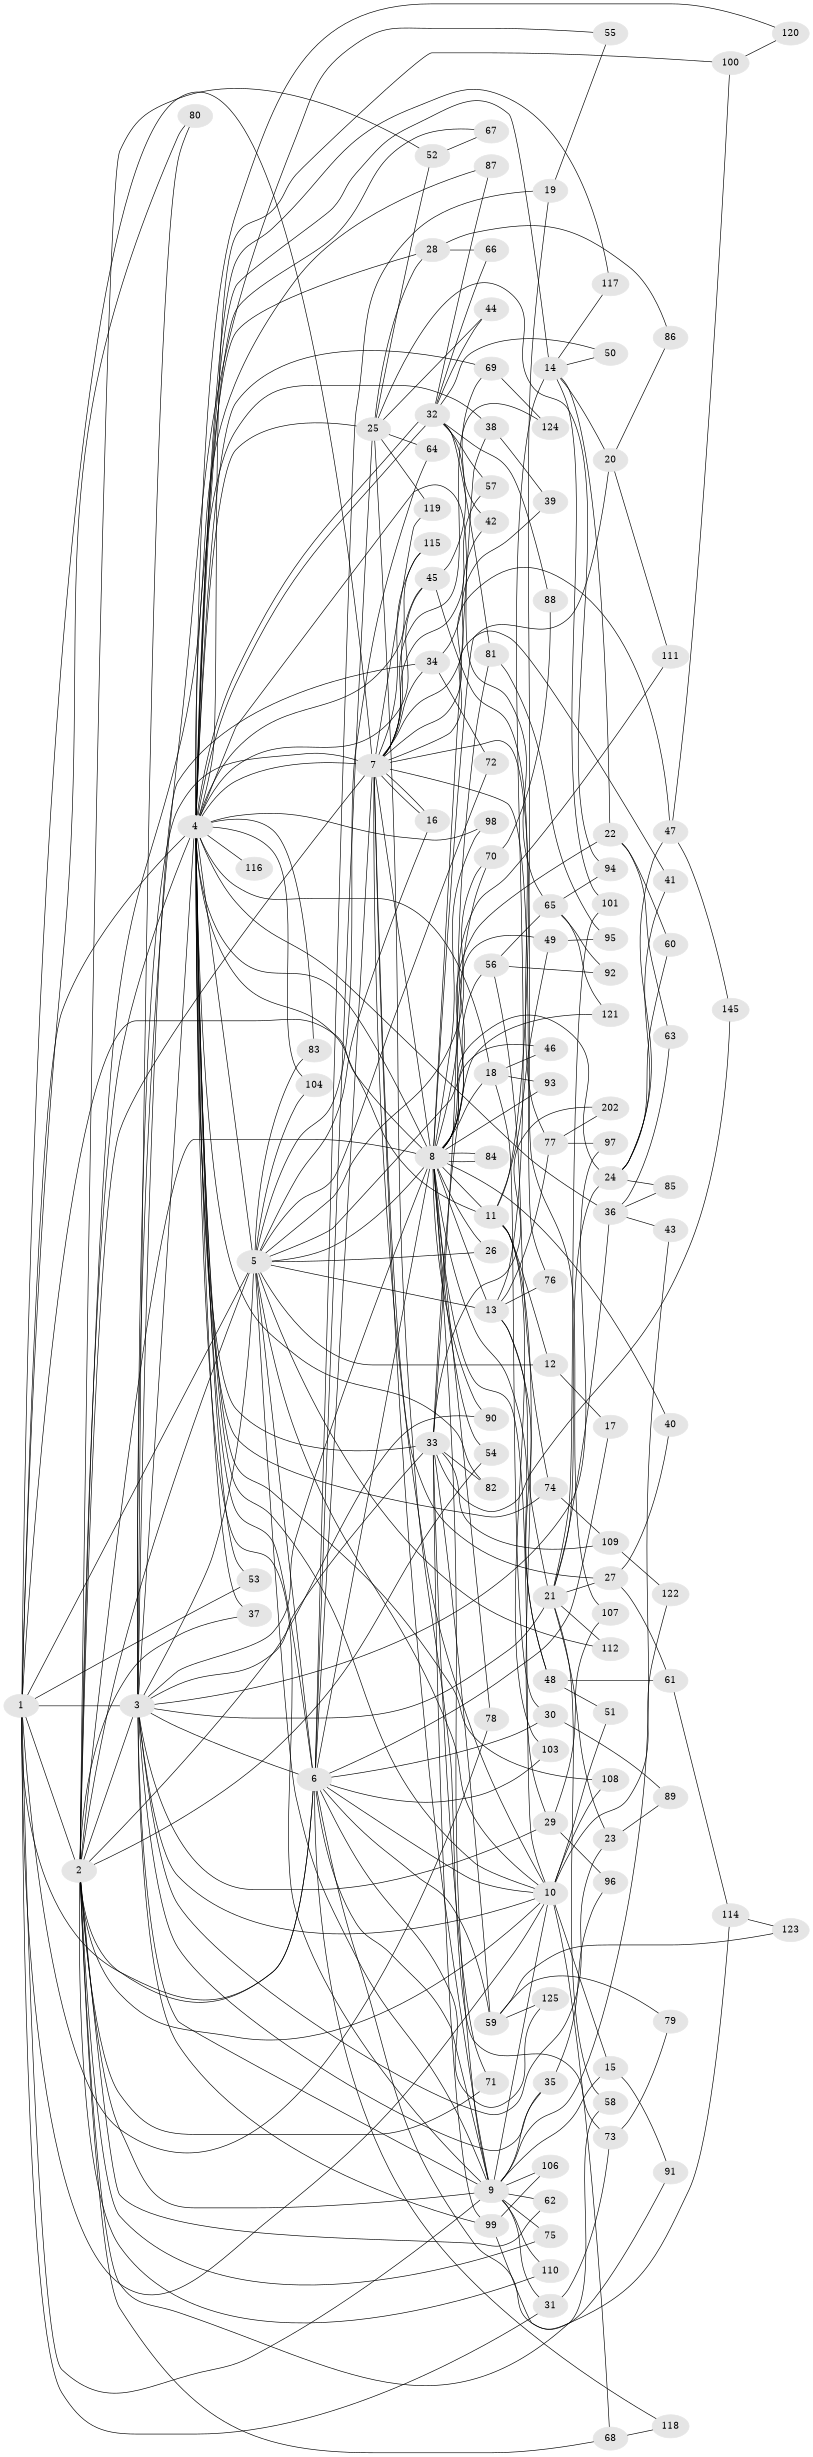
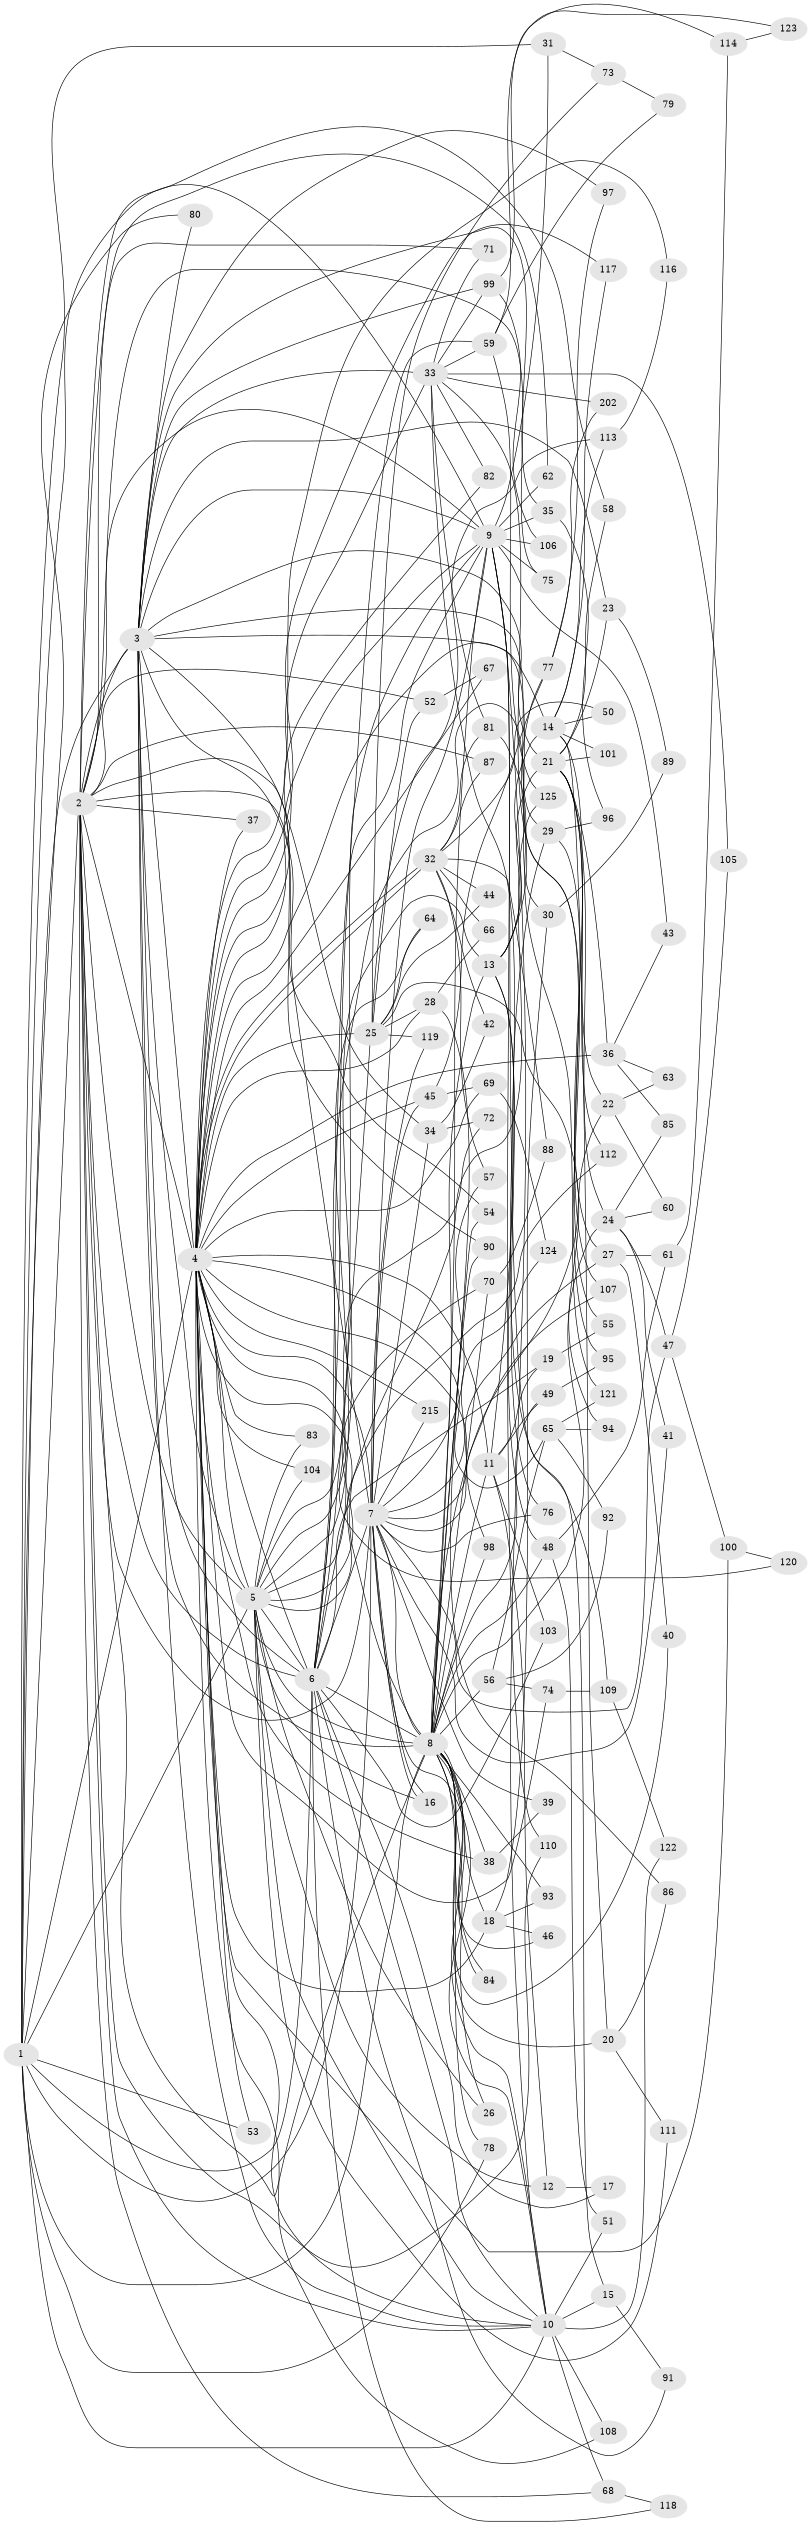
node "113": added
node "115": label "115" -> "215"
node "145": label "145" -> "105"
